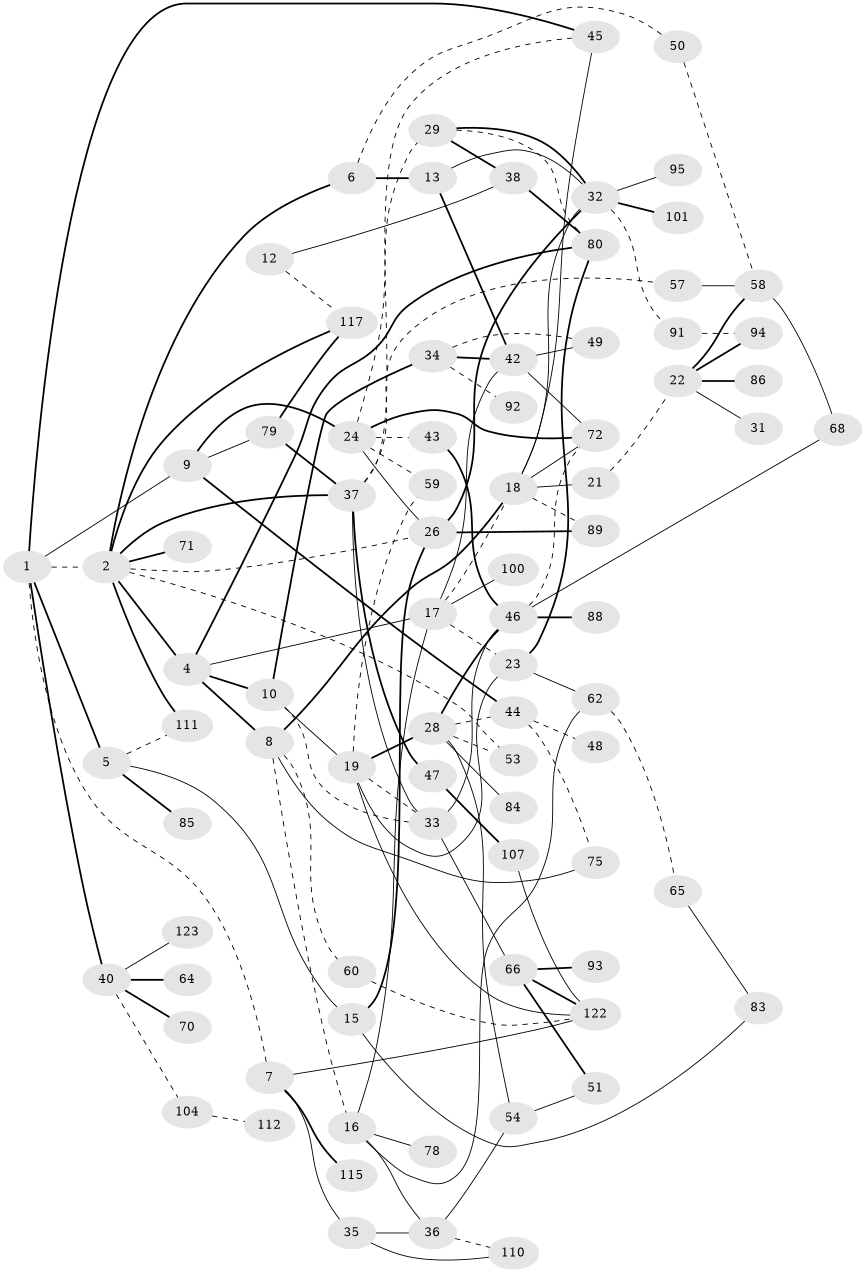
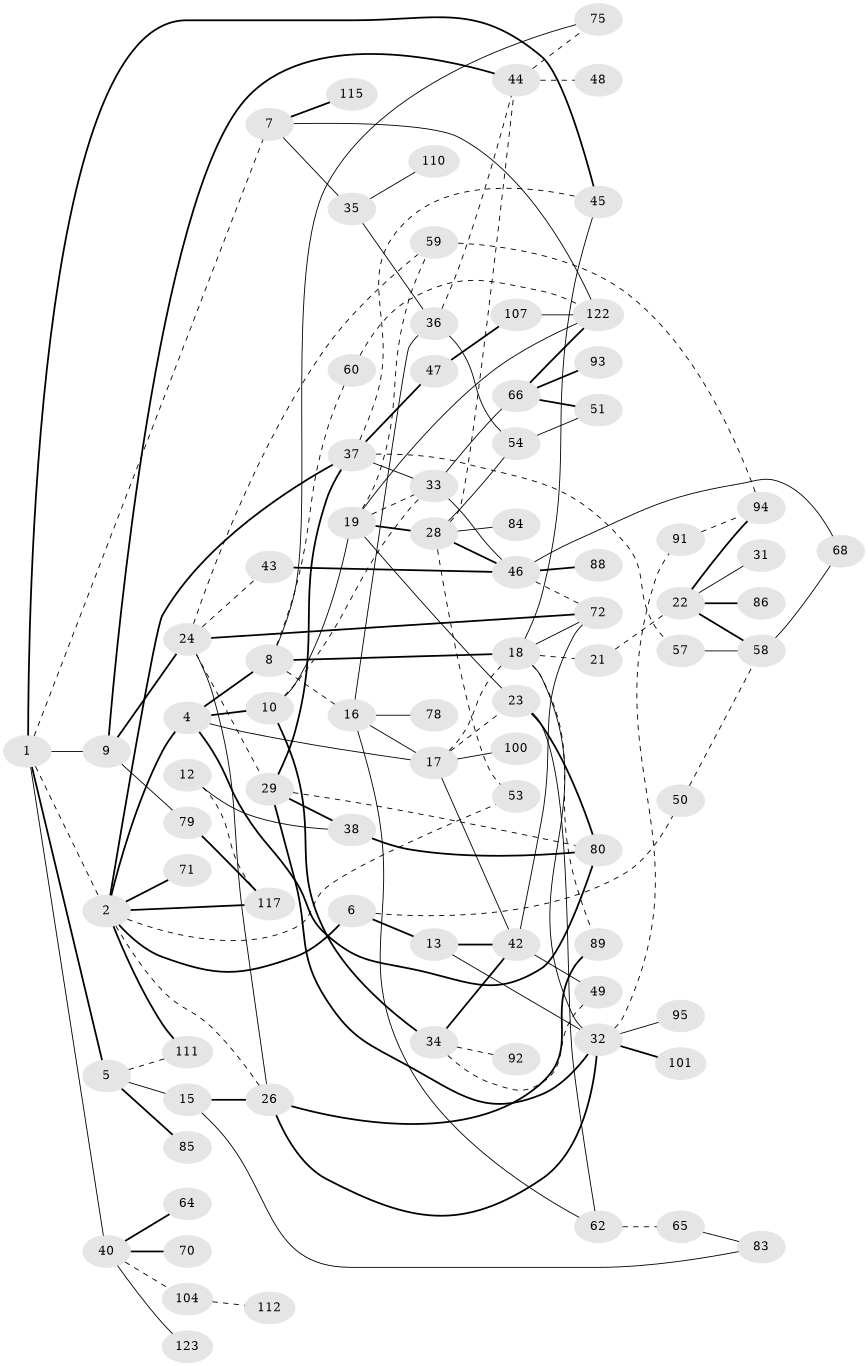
edge "59" -- "94": added
edge "79" -- "37": now "29" -- "37"
edge "21" -- "18": style solid -> dashed
edge "1" -- "40": style bold -> solid
edge "36" -- "110": now "36" -- "44"
